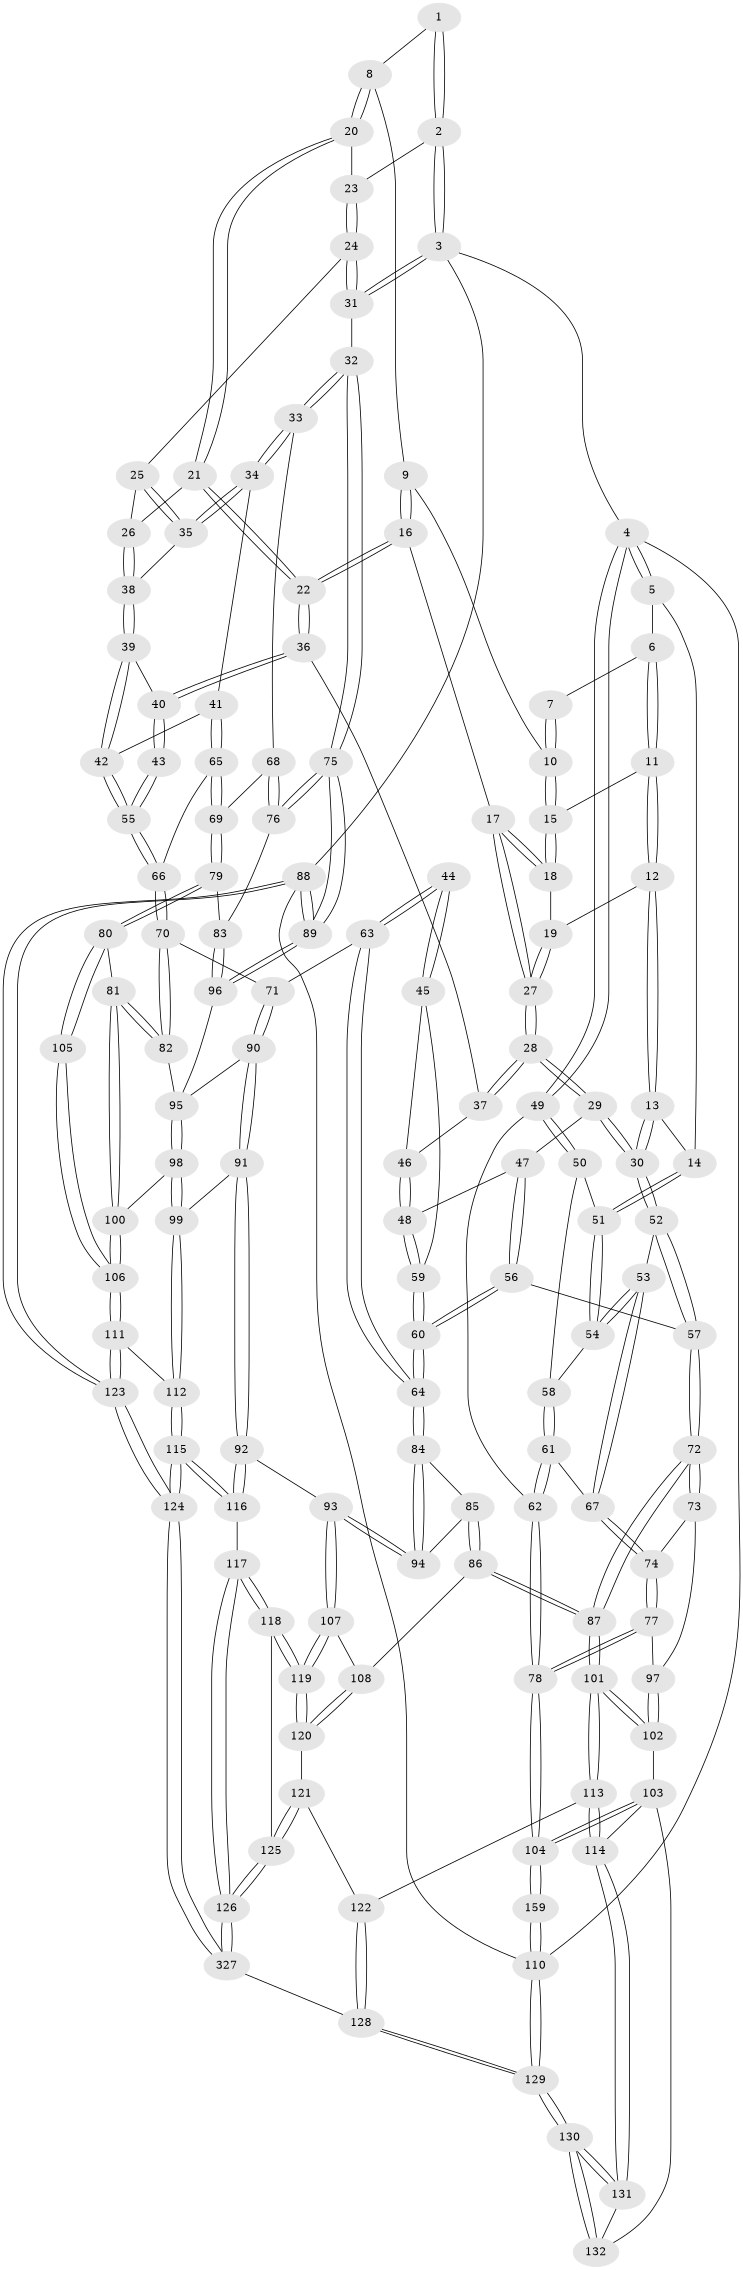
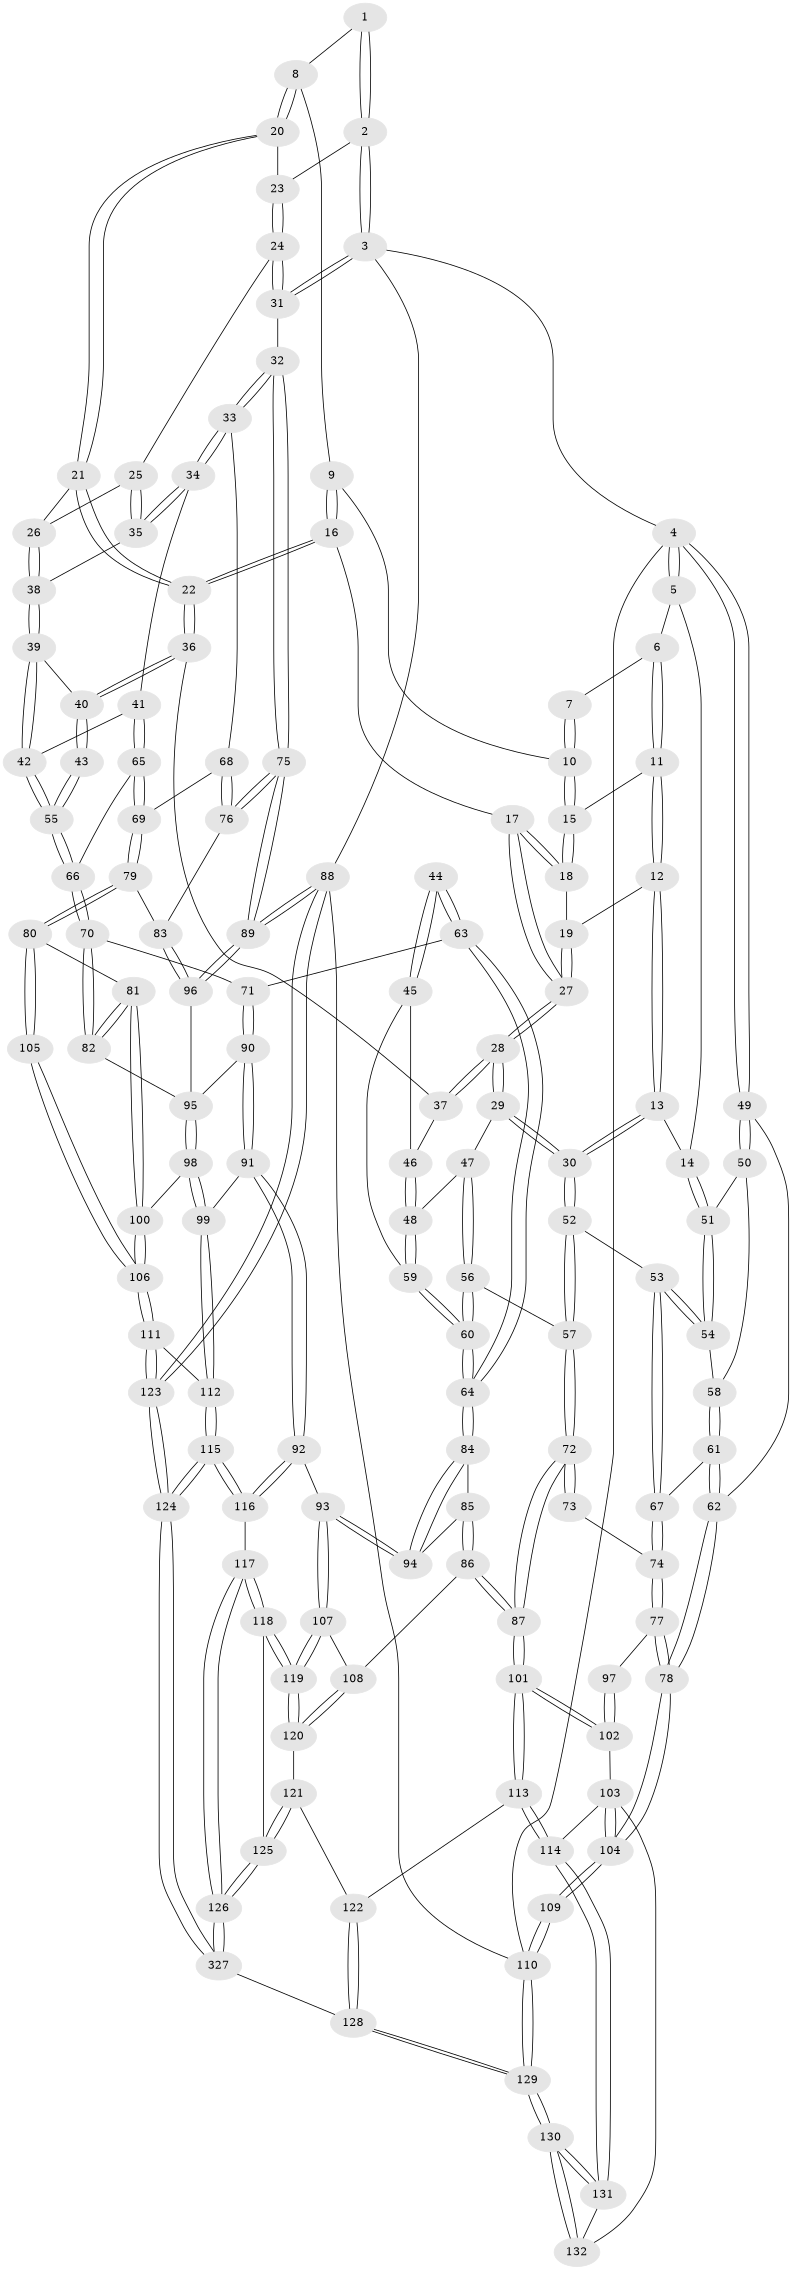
edge "73" -- "97": removed
node "159": label "159" -> "109"
